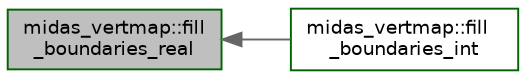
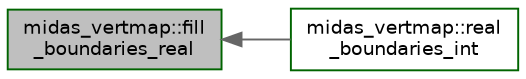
node "midas_vertmap::fill _boundaries_int": label "midas_vertmap::fill _boundaries_int" -> "midas_vertmap::real _boundaries_int"
